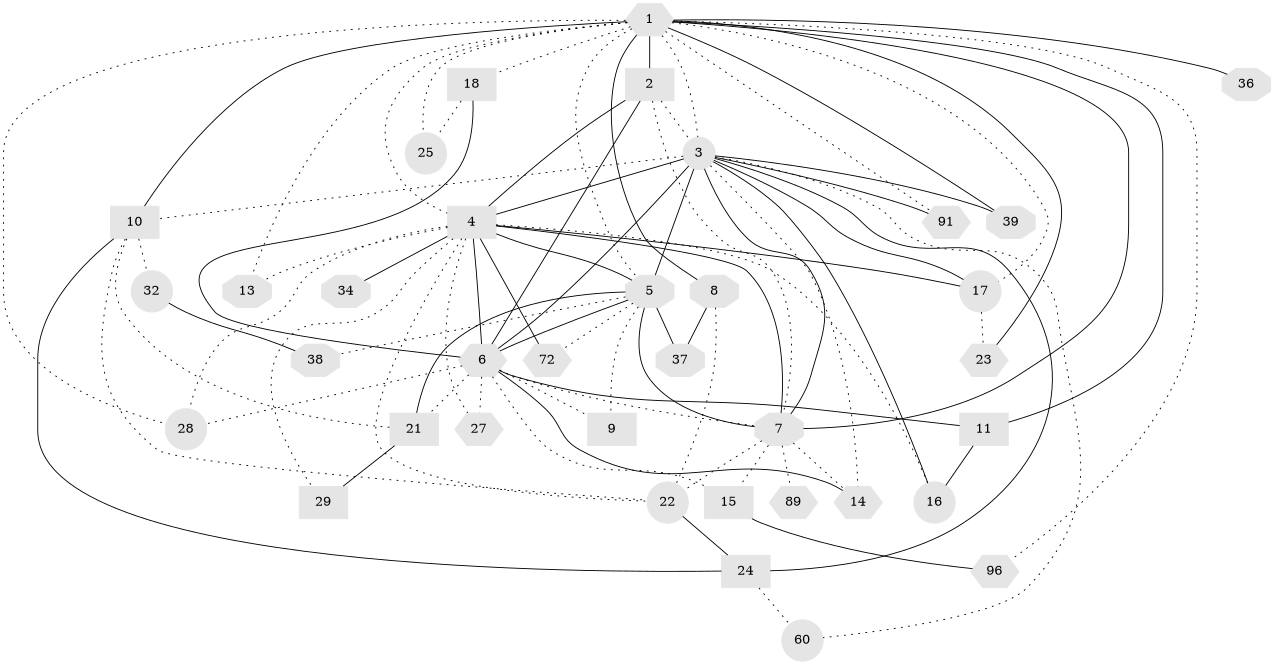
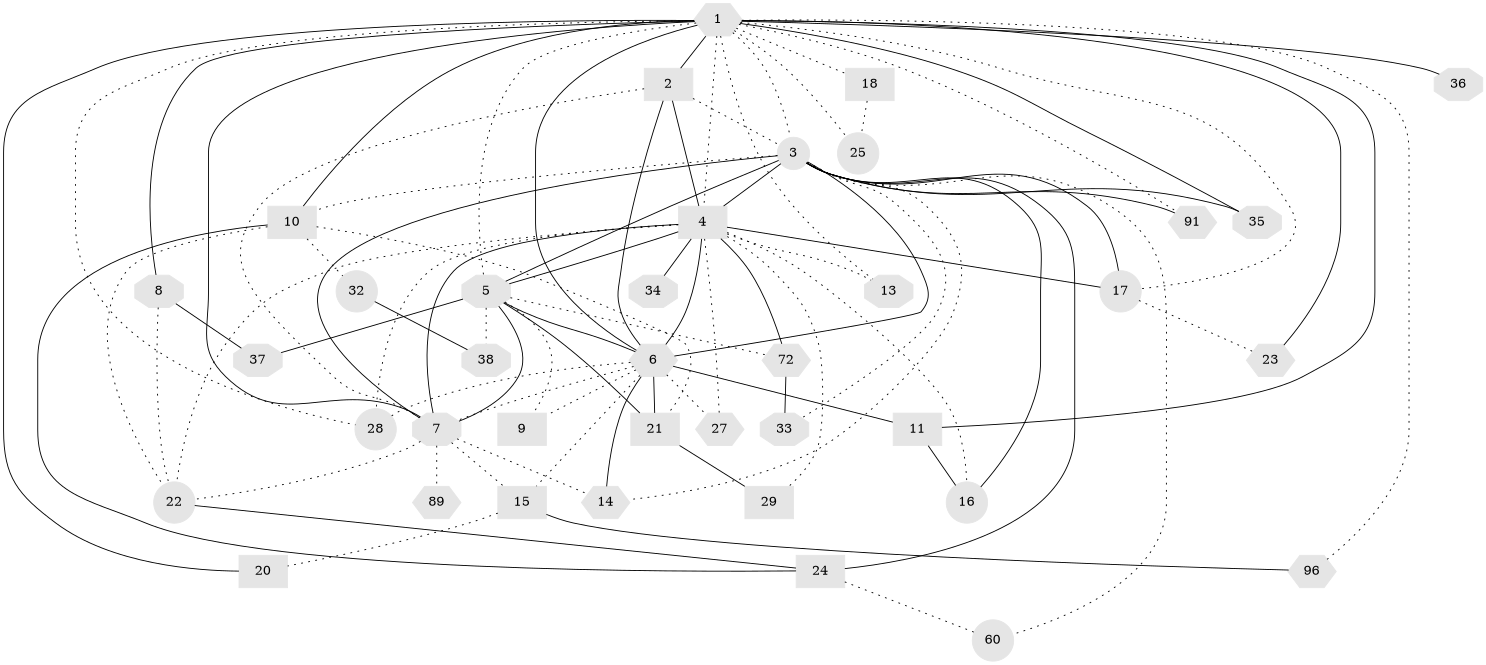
node "39": label "39" -> "35"
edge "18" -- "6": now "1" -- "6"
edge "6" -- "21": style dotted -> solid
node "33": added
node "20": added
